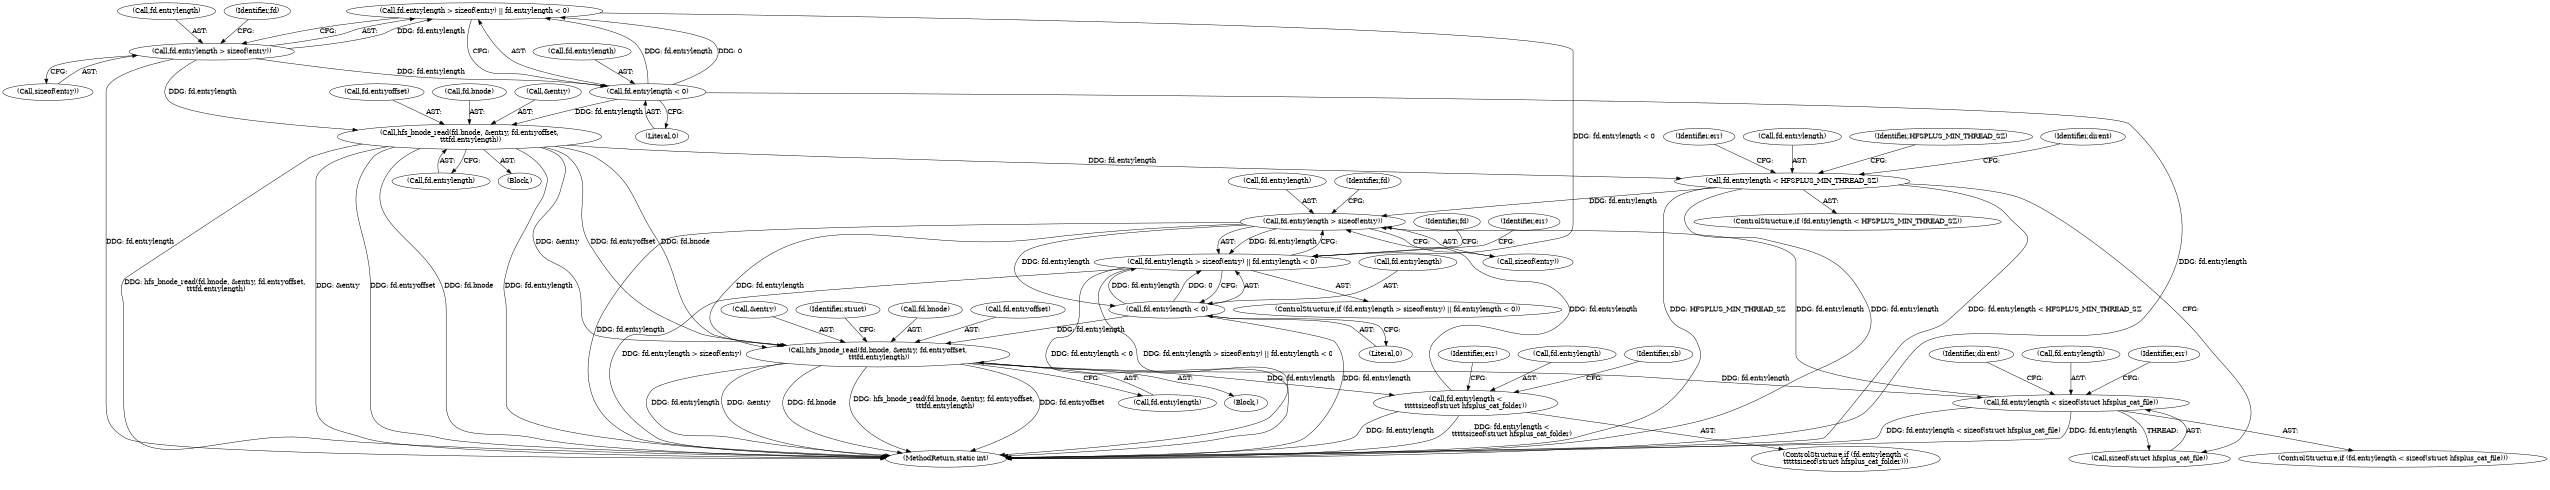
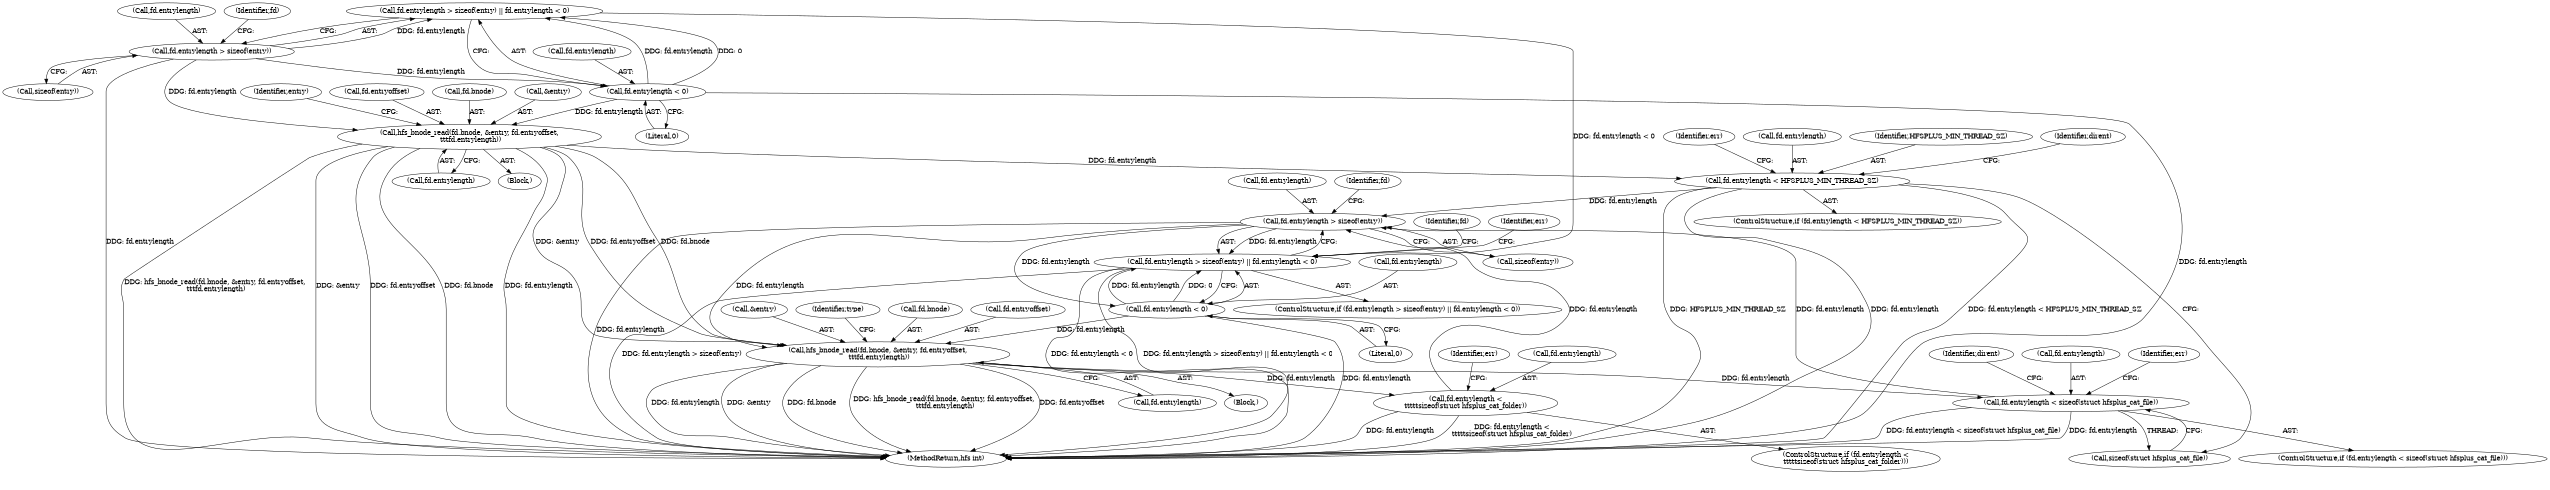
node "(Identifier,entry)": added
edge "(Identifier,HFSPLUS_MIN_THREAD_SZ)" -> "(Call,fd.entrylength < HFSPLUS_MIN_THREAD_SZ)": label "CFG: " -> "AST: "
node "(Identifier,struct)": label "(Identifier,struct)" -> "(Identifier,type)"
node "(Identifier,sb)": removed
edge "(Call,sizeof(struct hfsplus_cat_file))" -> "(Call,fd.entrylength < sizeof(struct hfsplus_cat_file))": label "AST: " -> "CFG: "
node "(MethodReturn,static int)": label "(MethodReturn,static int)" -> "(MethodReturn,hfs int)"
